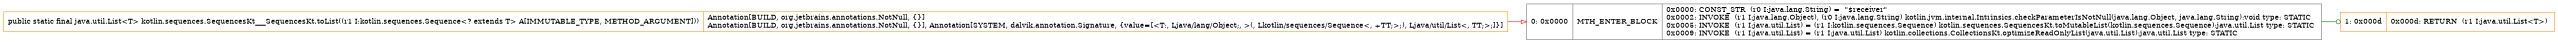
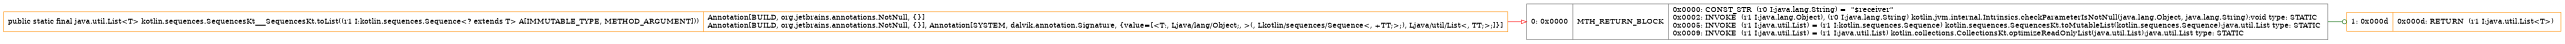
node "0: 0x0000": text "MTH_ENTER_BLOCK" -> "MTH_RETURN_BLOCK"
